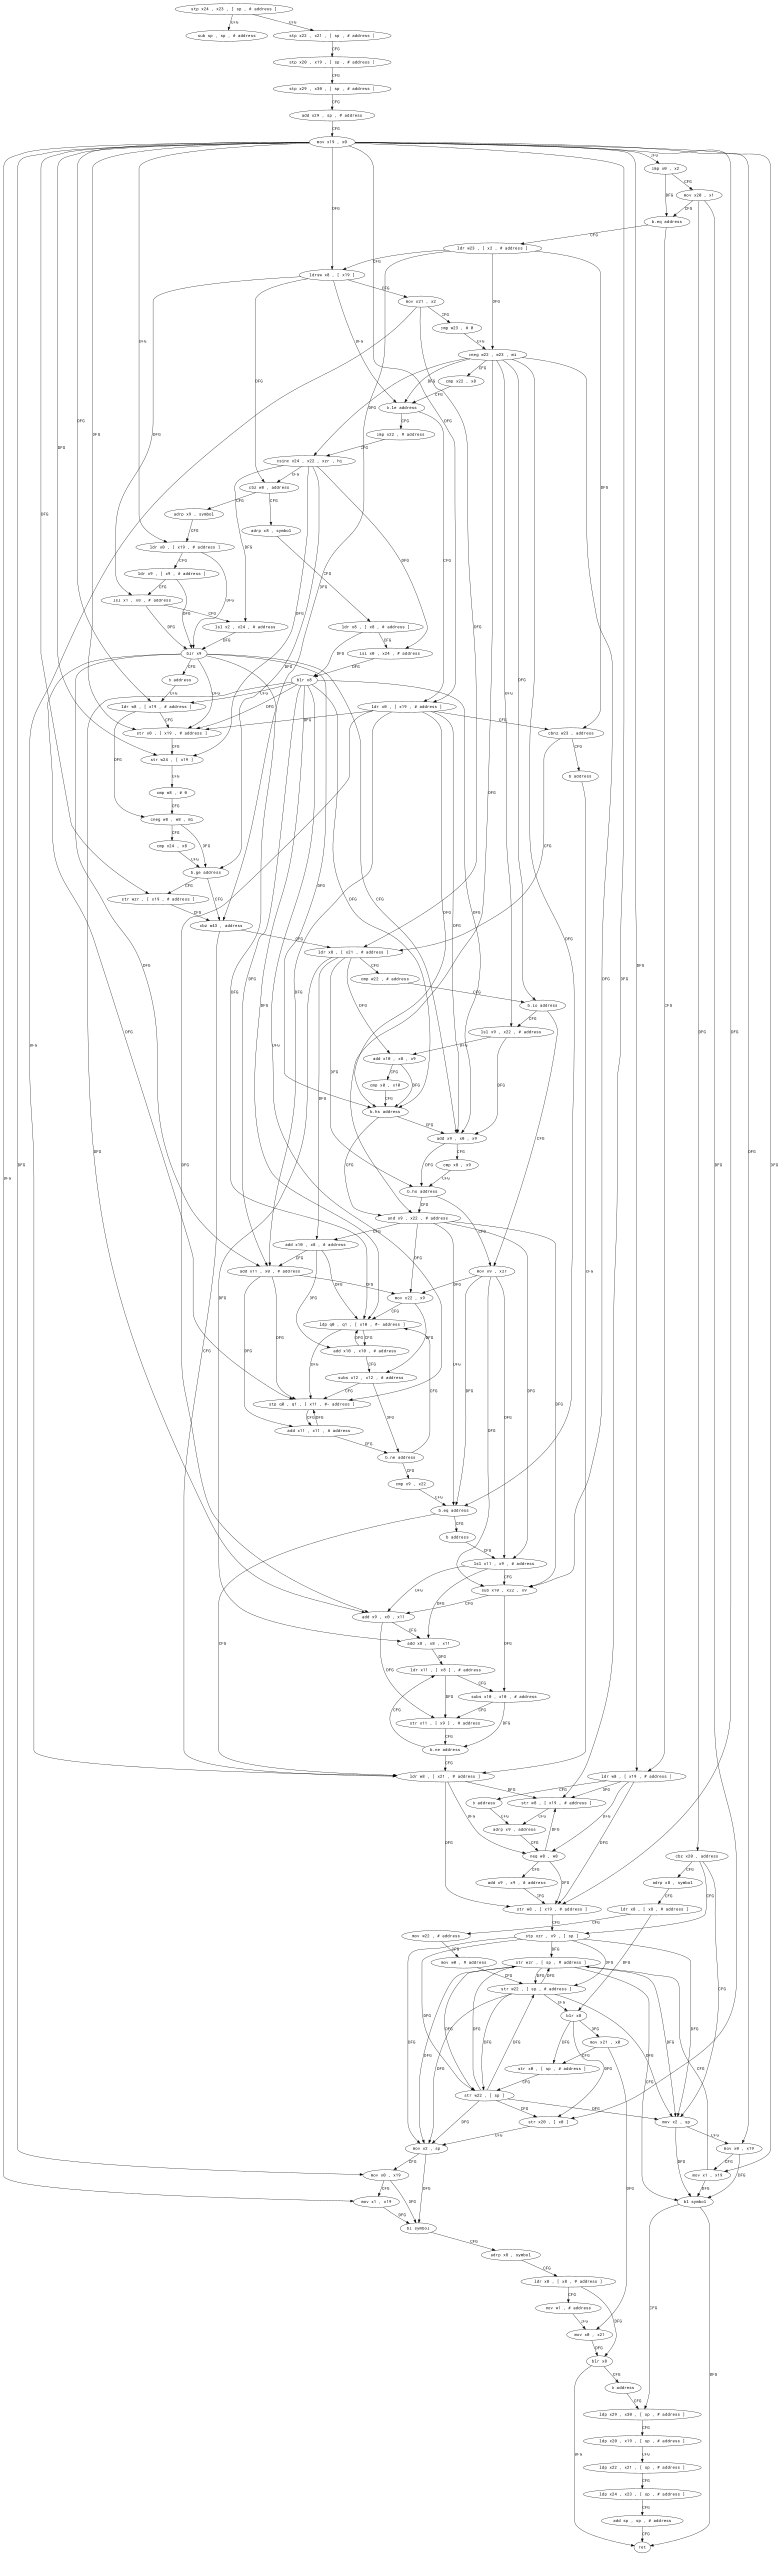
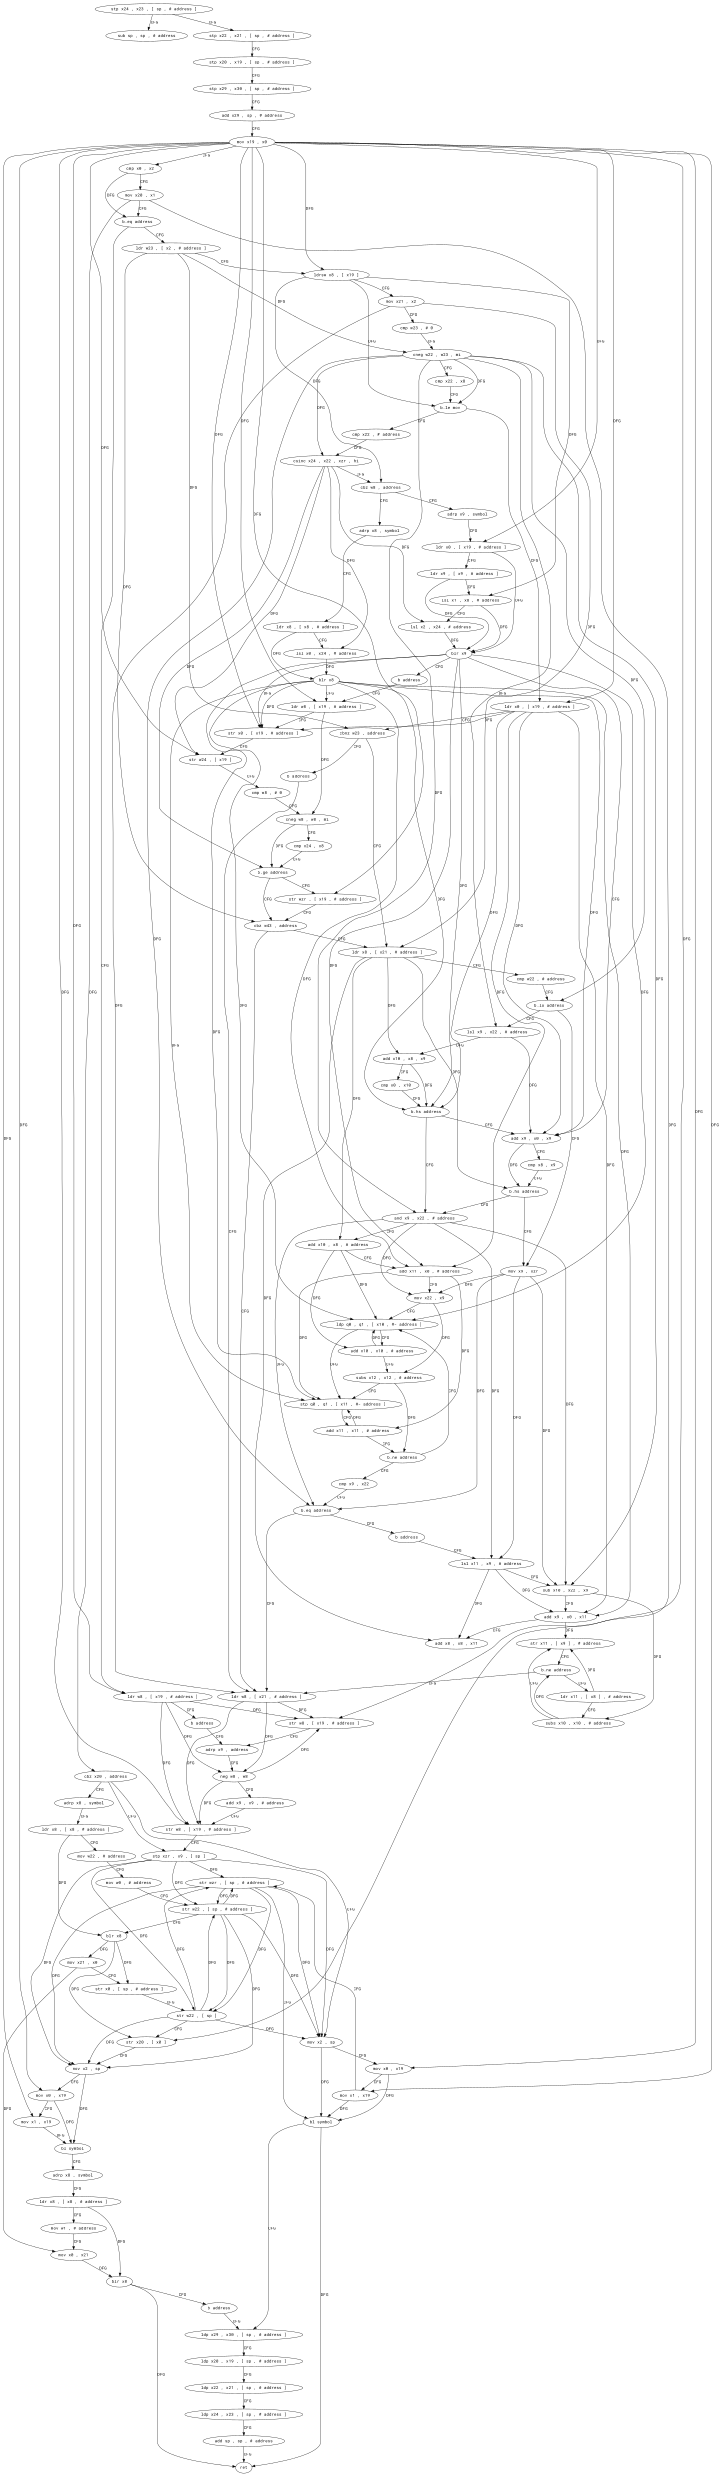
node "b.le address": label "b.le address" -> "b.le mov"
edge "add x8 , x8 , x11" -> "ldr x11 , [ x8 ] , # address": removed, label "DFG"
